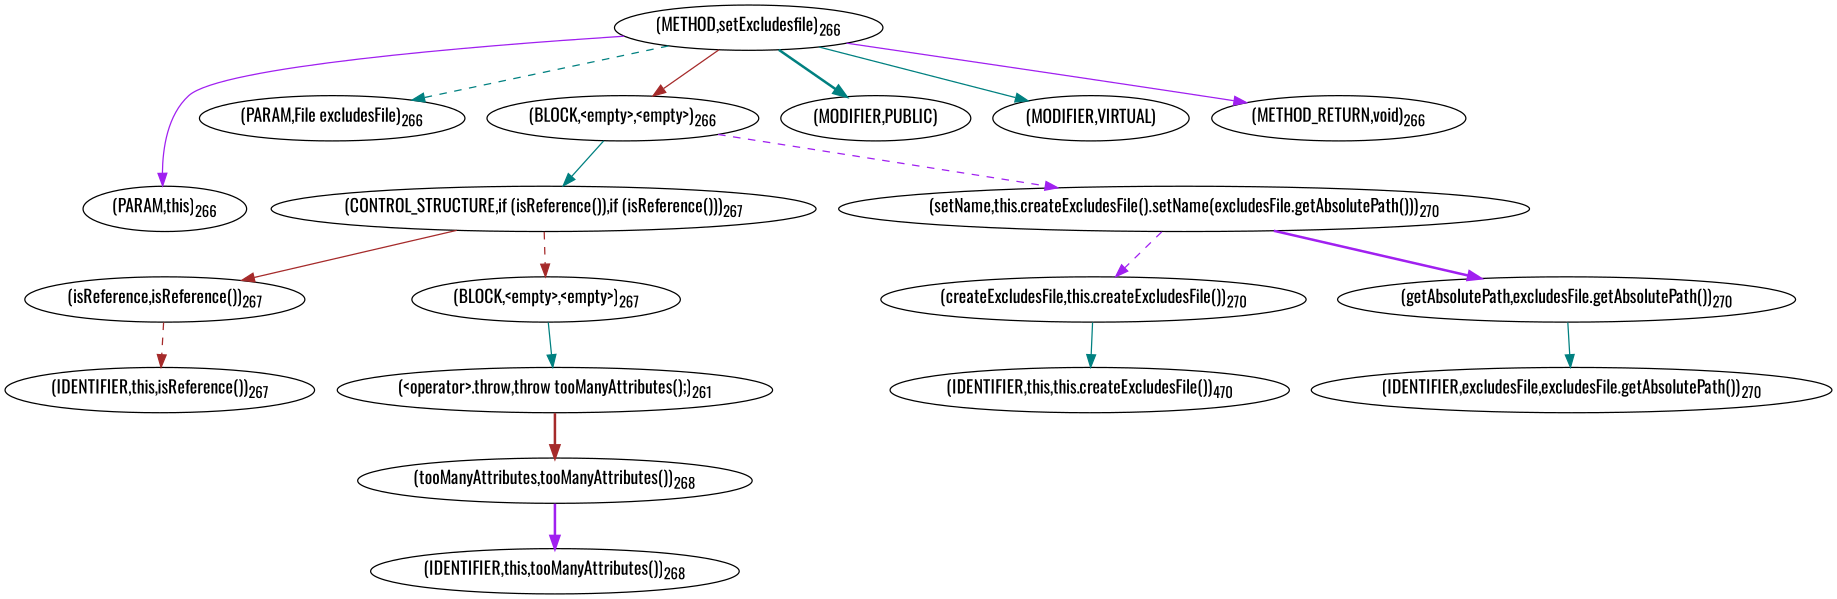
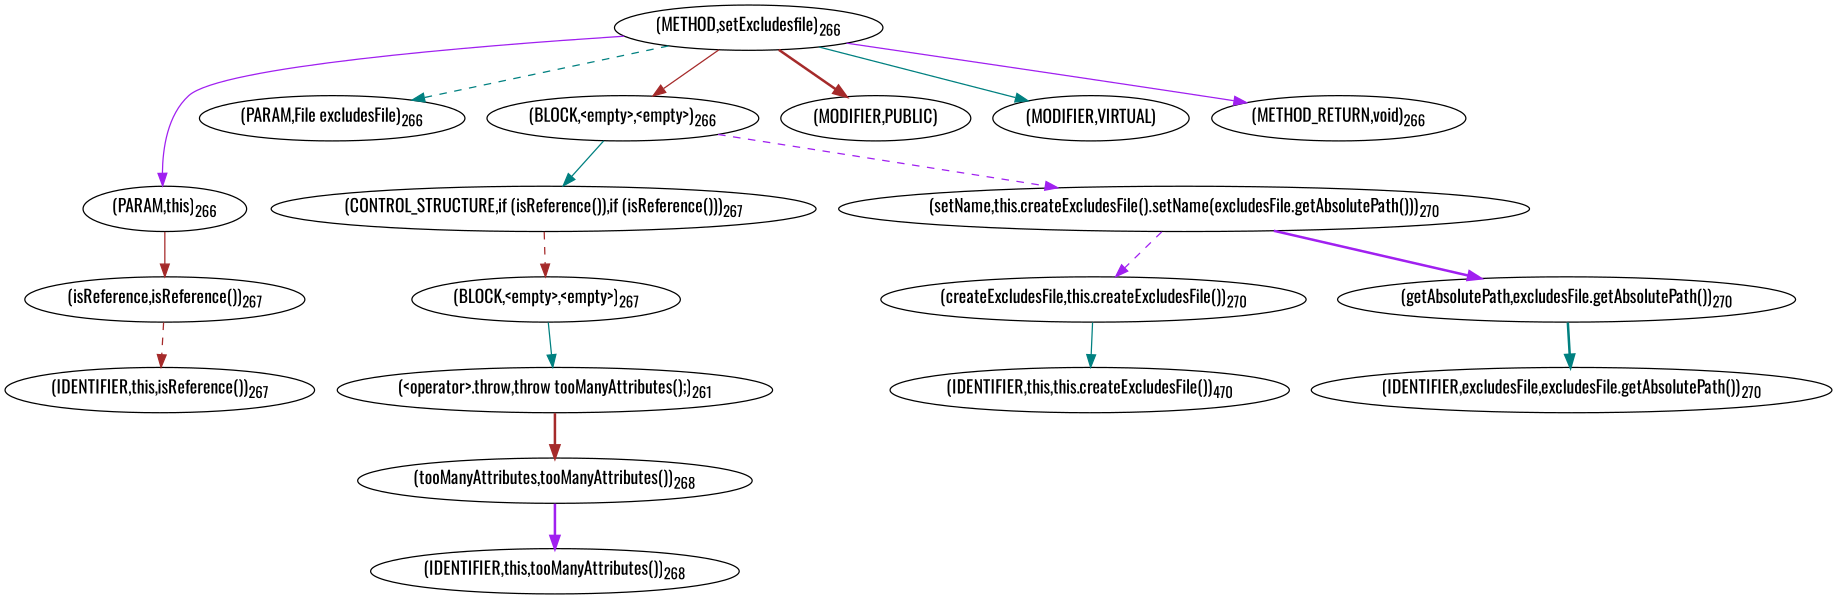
edge "(METHOD,setExcludesfile)" -> "(MODIFIER,PUBLIC)": color teal -> brown
edge "(CONTROL_STRUCTURE,if (isReference()),if (isReference()))" -> "(isReference,isReference())": now "(PARAM,this)" -> "(isReference,isReference())"
edge "(getAbsolutePath,excludesFile.getAbsolutePath())" -> "(IDENTIFIER,excludesFile,excludesFile.getAbsolutePath())": style solid -> bold
